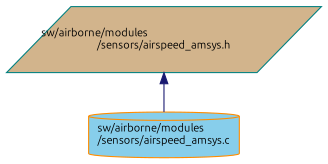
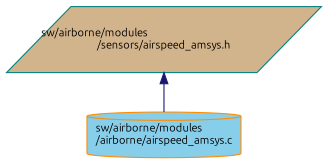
node "sw/airborne/modules /sensors/airspeed_amsys.c": label "sw/airborne/modules /sensors/airspeed_amsys.c" -> "sw/airborne/modules /airborne/airspeed_amsys.c"
